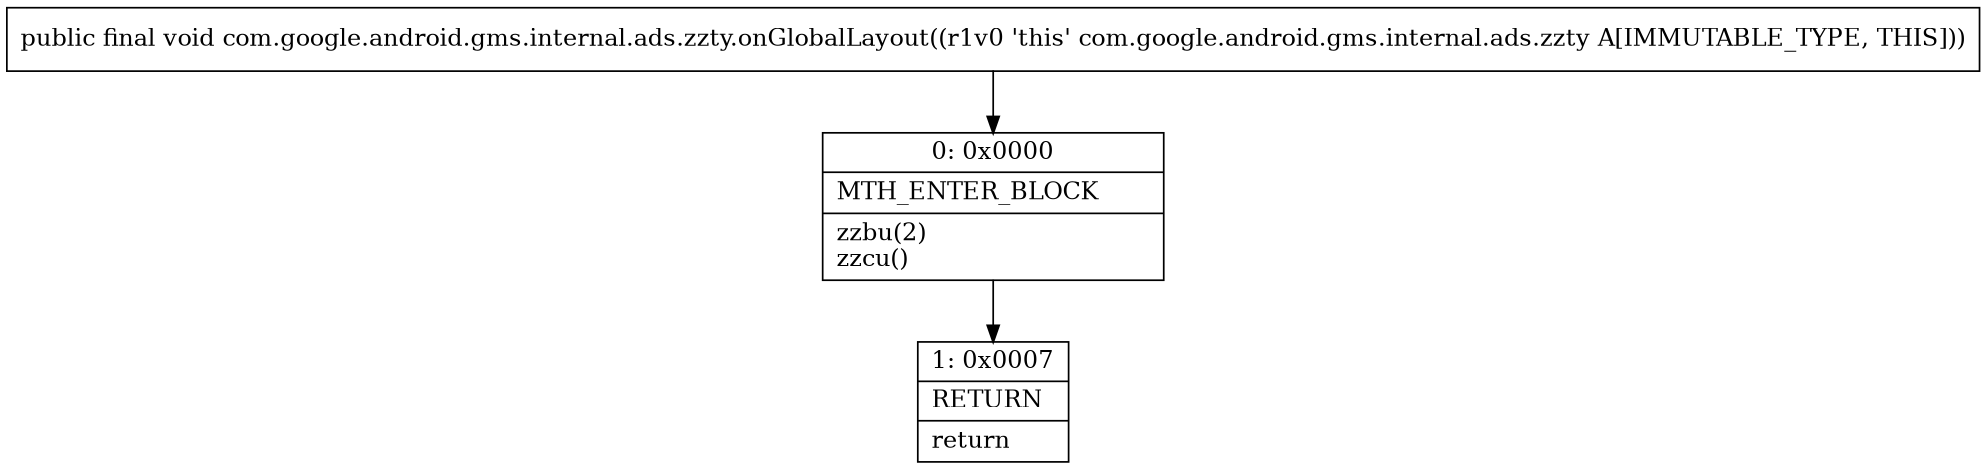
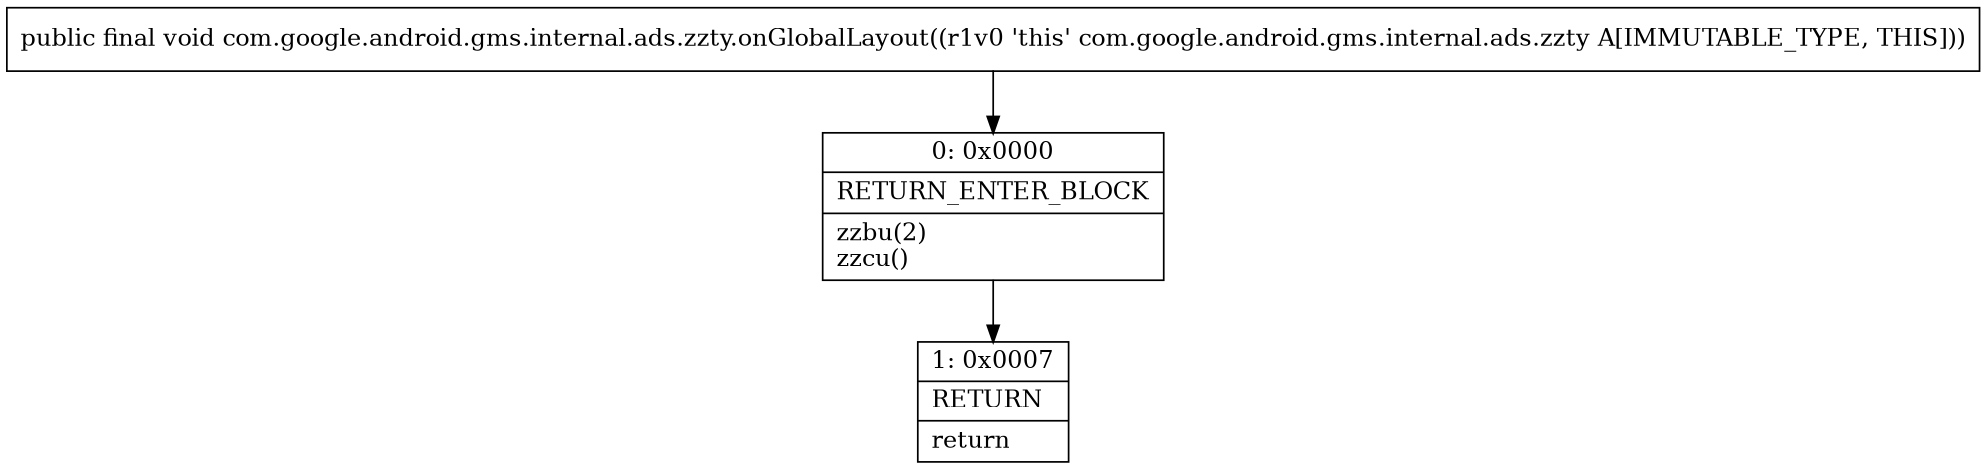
node "0: 0x0000": text "MTH_ENTER_BLOCK" -> "RETURN_ENTER_BLOCK"
